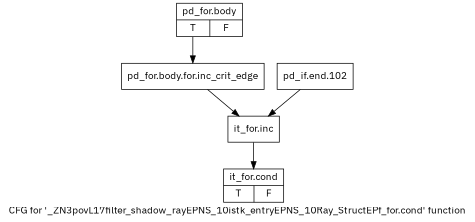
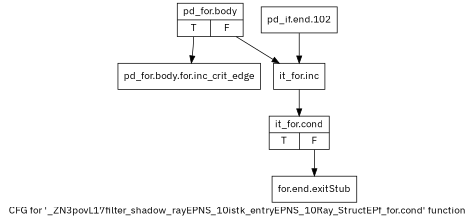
edge "pd_for.body.for.inc_crit_edge" -> "it_for.inc": now "pd_for.body" -> "it_for.inc"
node "for.end.exitStub": added
